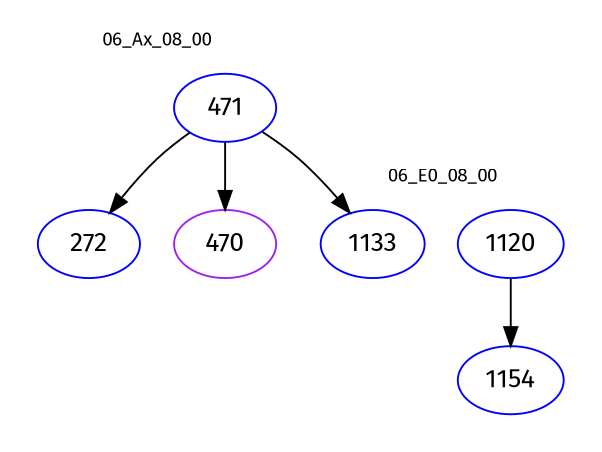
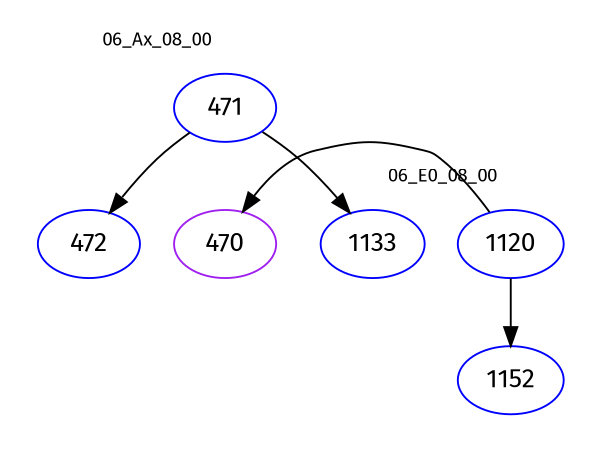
edge "471" -> "470": now "1120" -> "470"
node "272": label "272" -> "472"
node "1154": label "1154" -> "1152"
